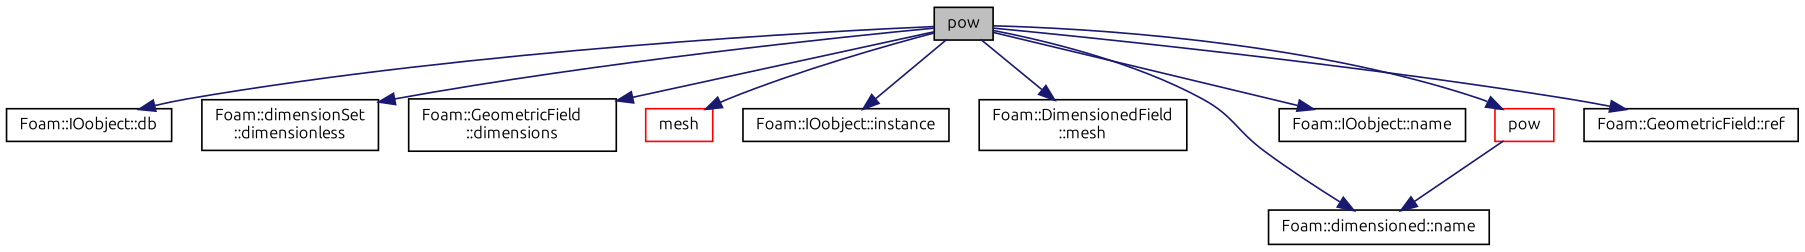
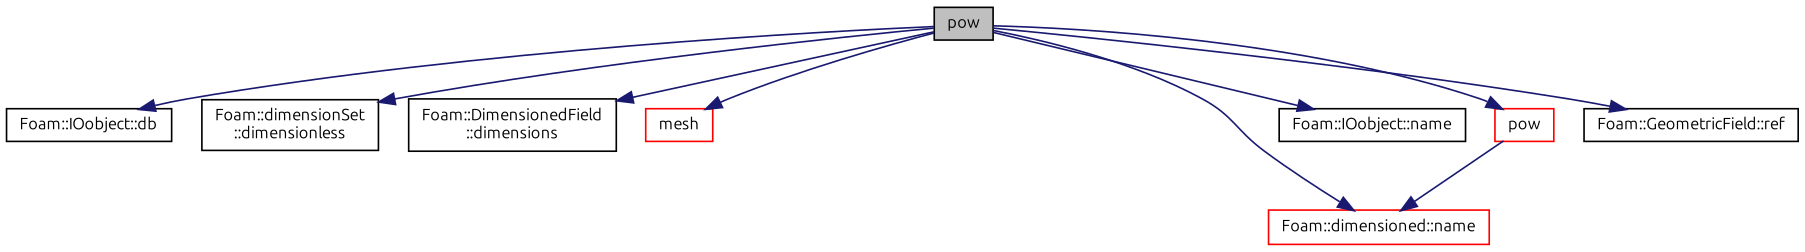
node "Foam::GeometricField ::dimensions": label "Foam::GeometricField ::dimensions" -> "Foam::DimensionedField ::dimensions"
node "Foam::IOobject::instance": removed
node "Foam::DimensionedField ::mesh": removed
node "Foam::dimensioned::name": color black -> red
